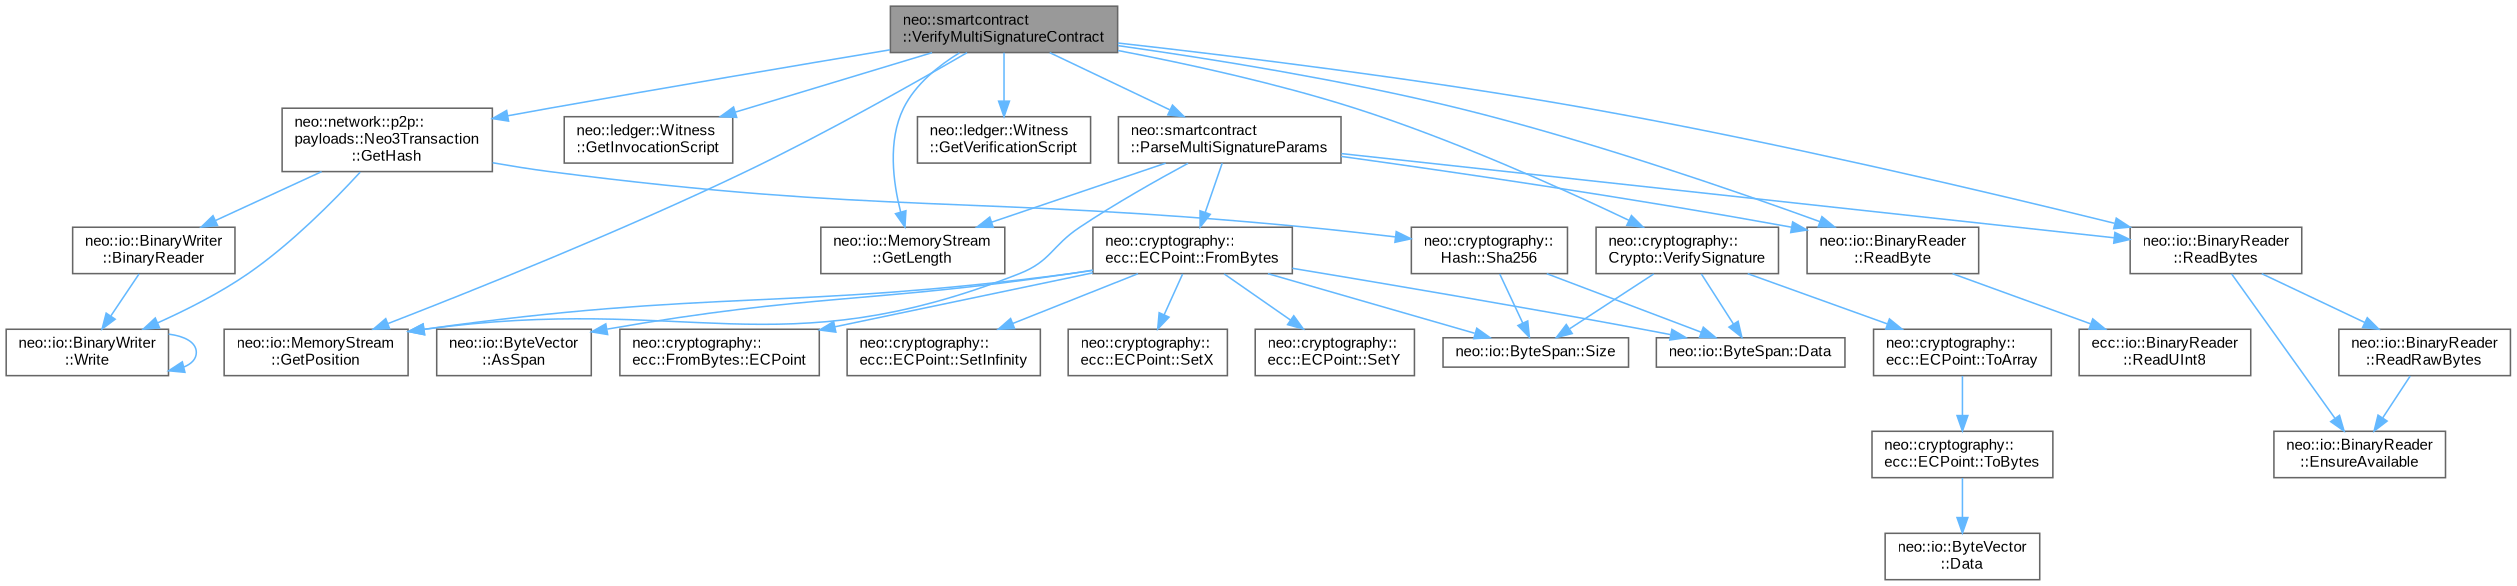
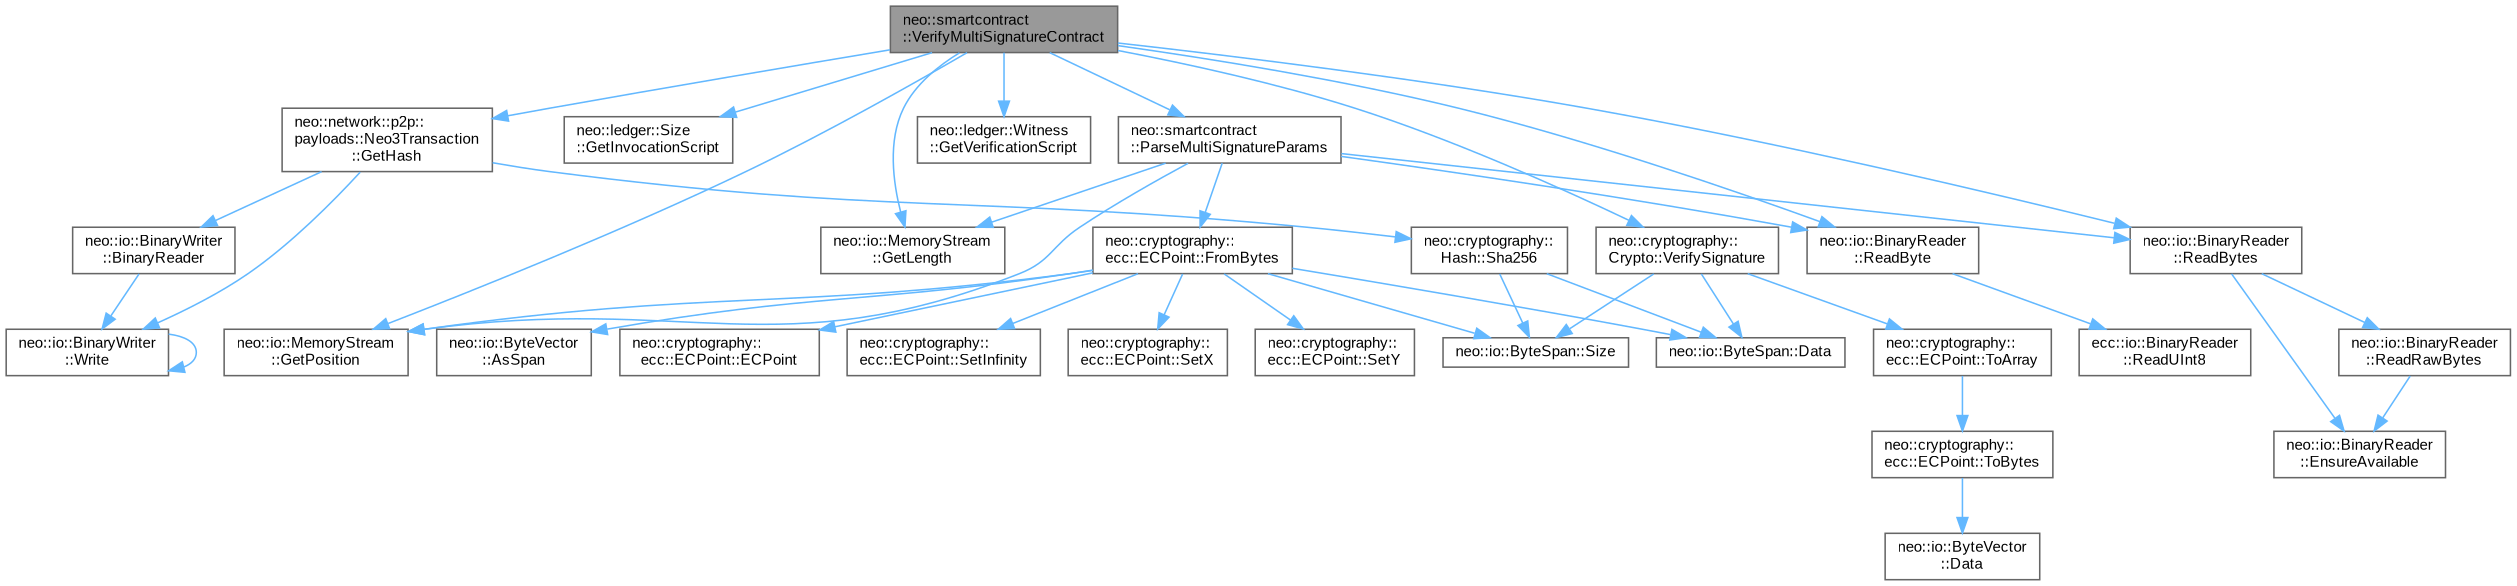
node "neo::ledger::Witness ::GetInvocationScript": label "neo::ledger::Witness ::GetInvocationScript" -> "neo::ledger::Size ::GetInvocationScript"
node "neo::cryptography:: ecc::FromBytes::ECPoint": label "neo::cryptography:: ecc::FromBytes::ECPoint" -> "neo::cryptography:: ecc::ECPoint::ECPoint"
